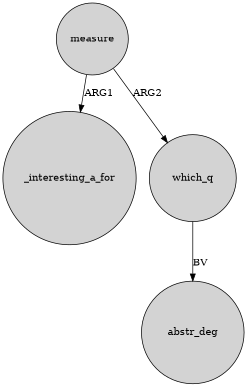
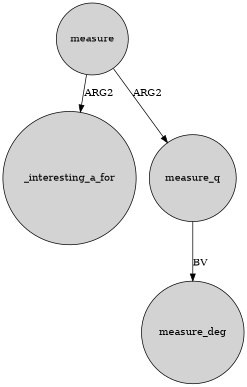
edge "measure" -> "_interesting_a_for": label "ARG1" -> "ARG2"
node "which_q": label "which_q" -> "measure_q"
node "abstr_deg": label "abstr_deg" -> "measure_deg"
